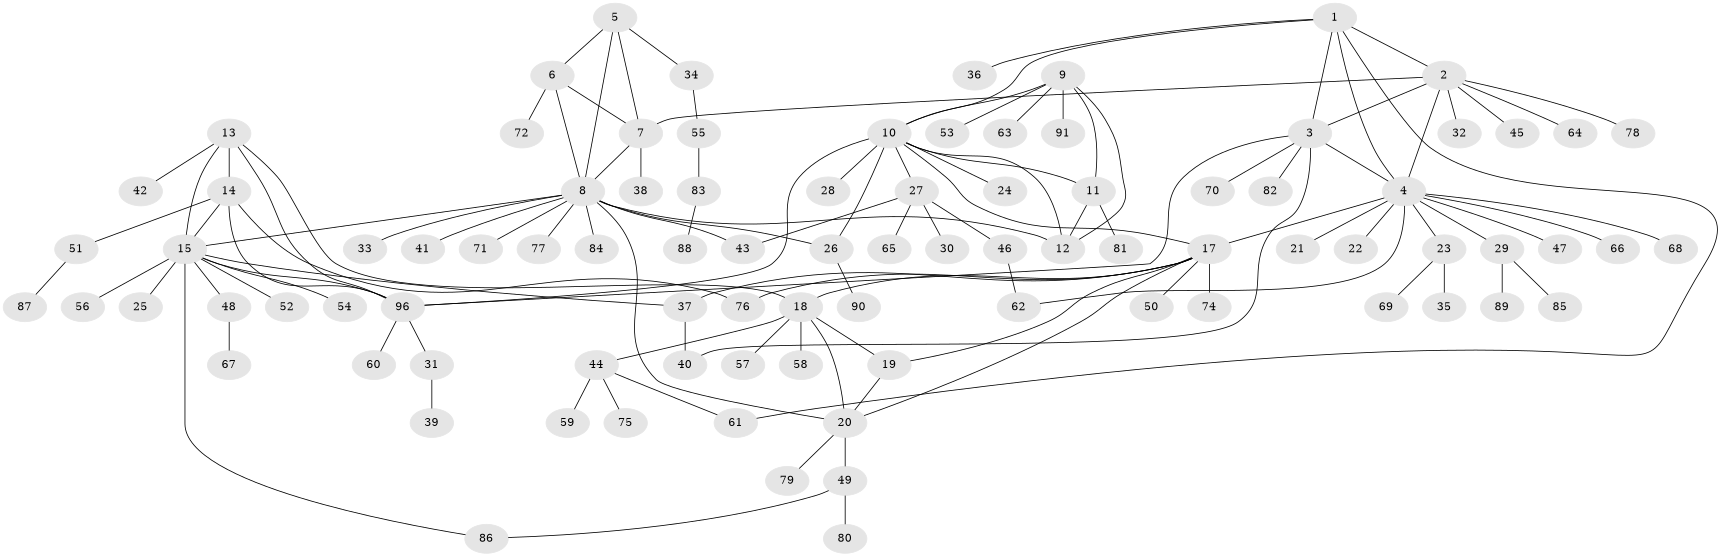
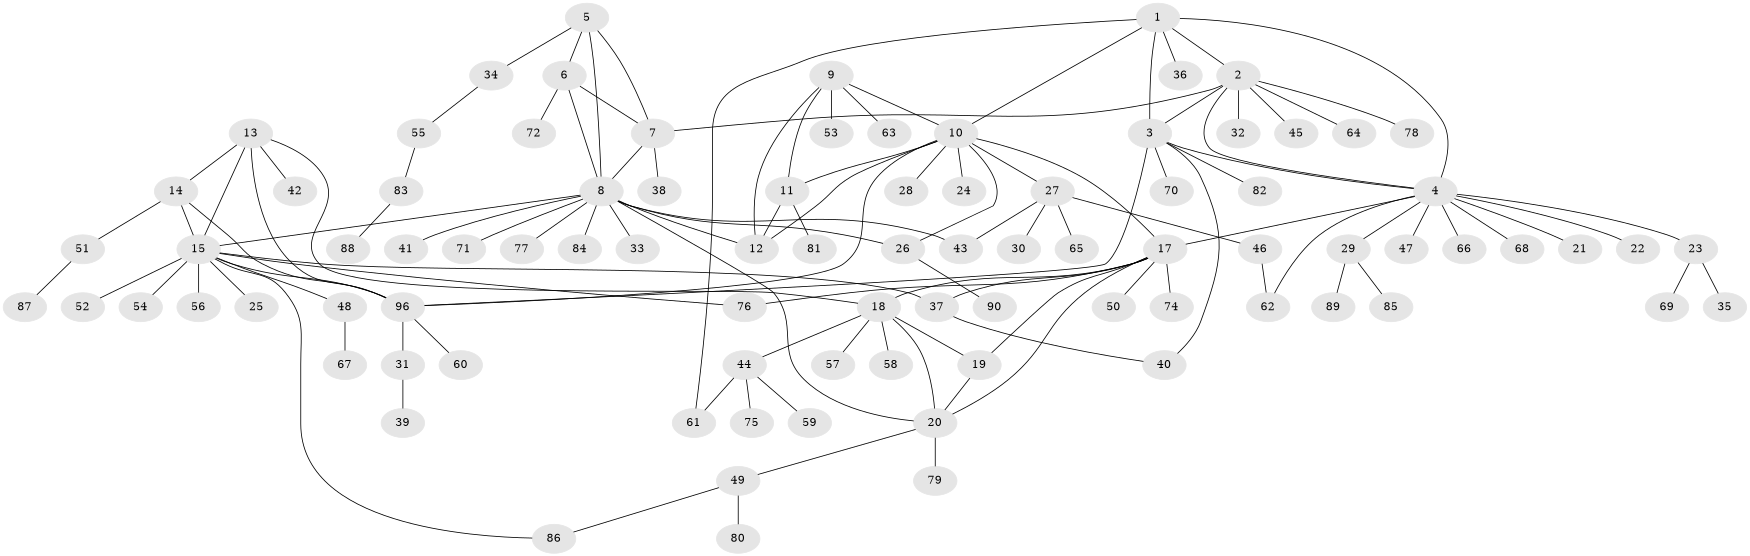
node "91": removed
edge "14" -- "76": now "15" -- "76"
